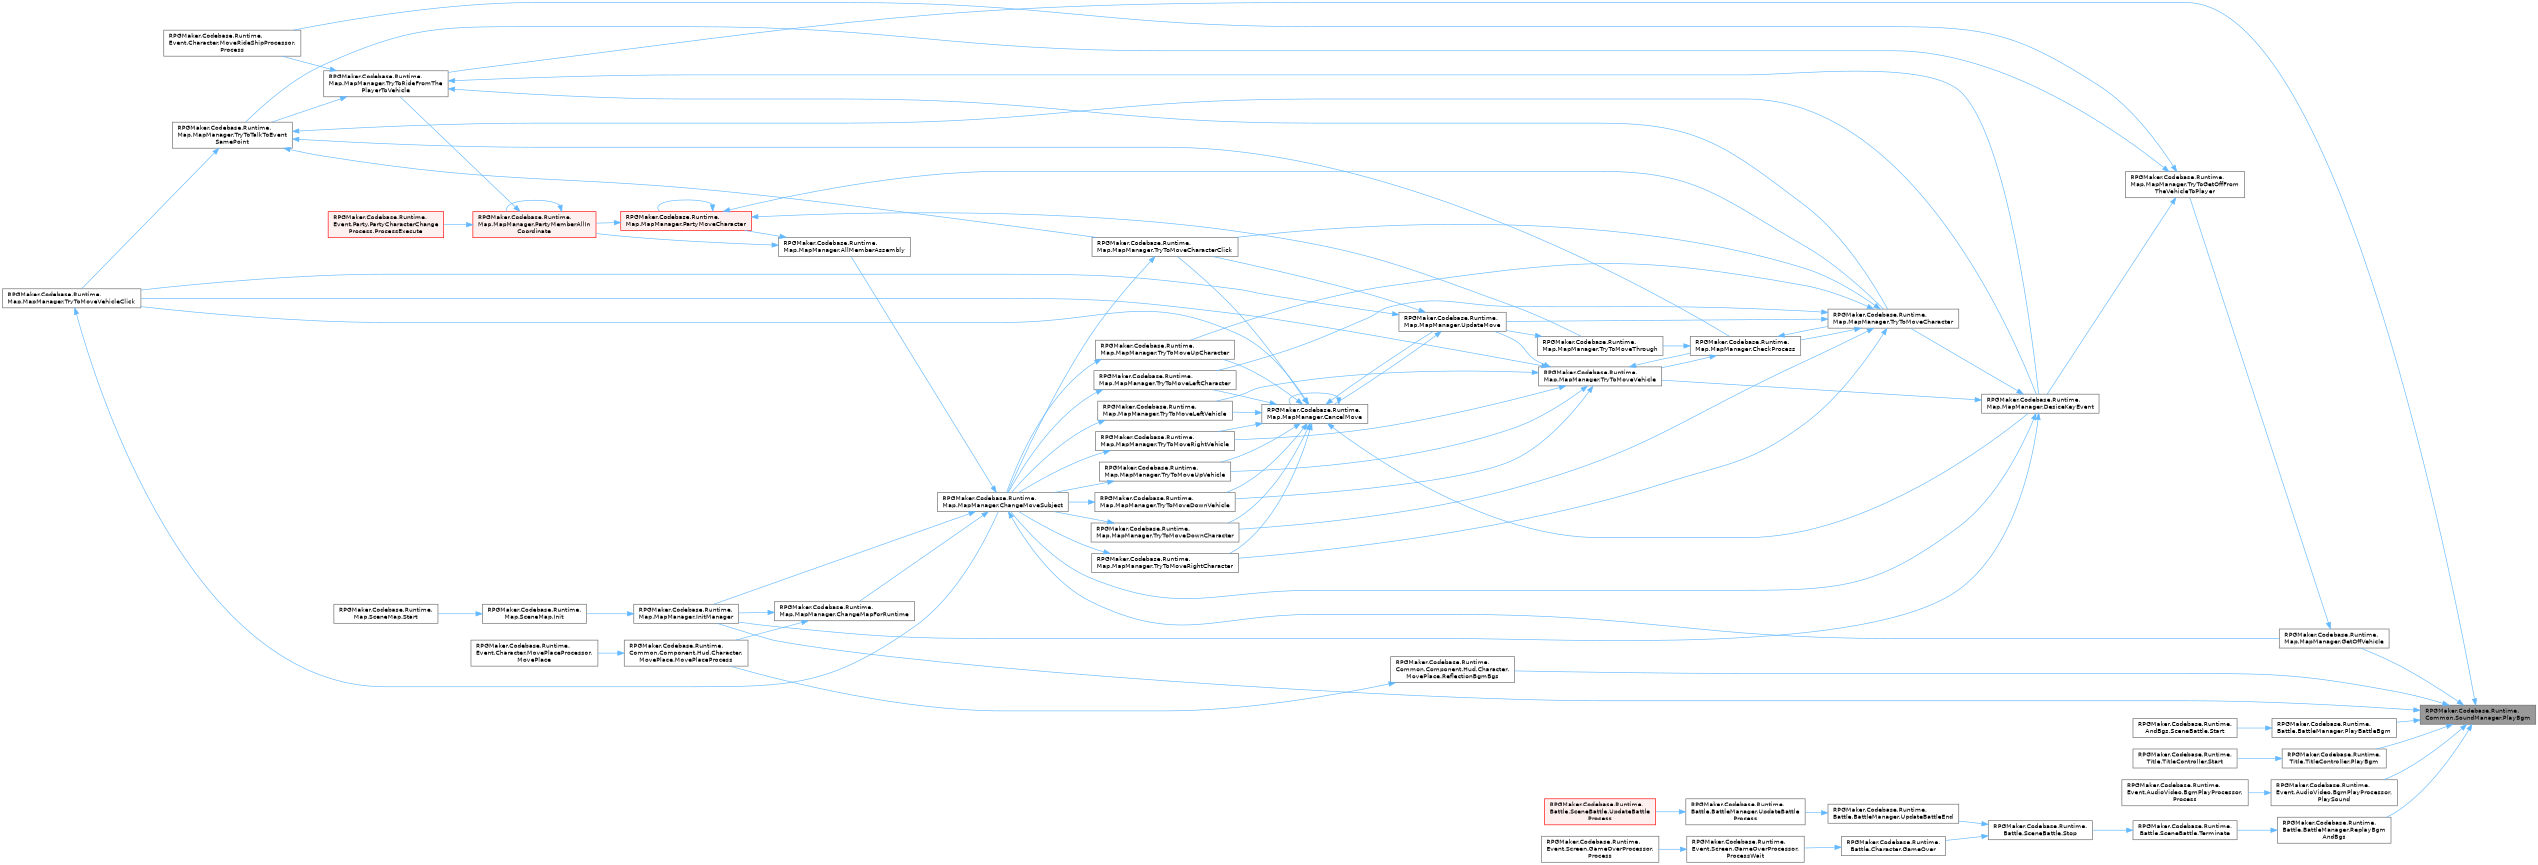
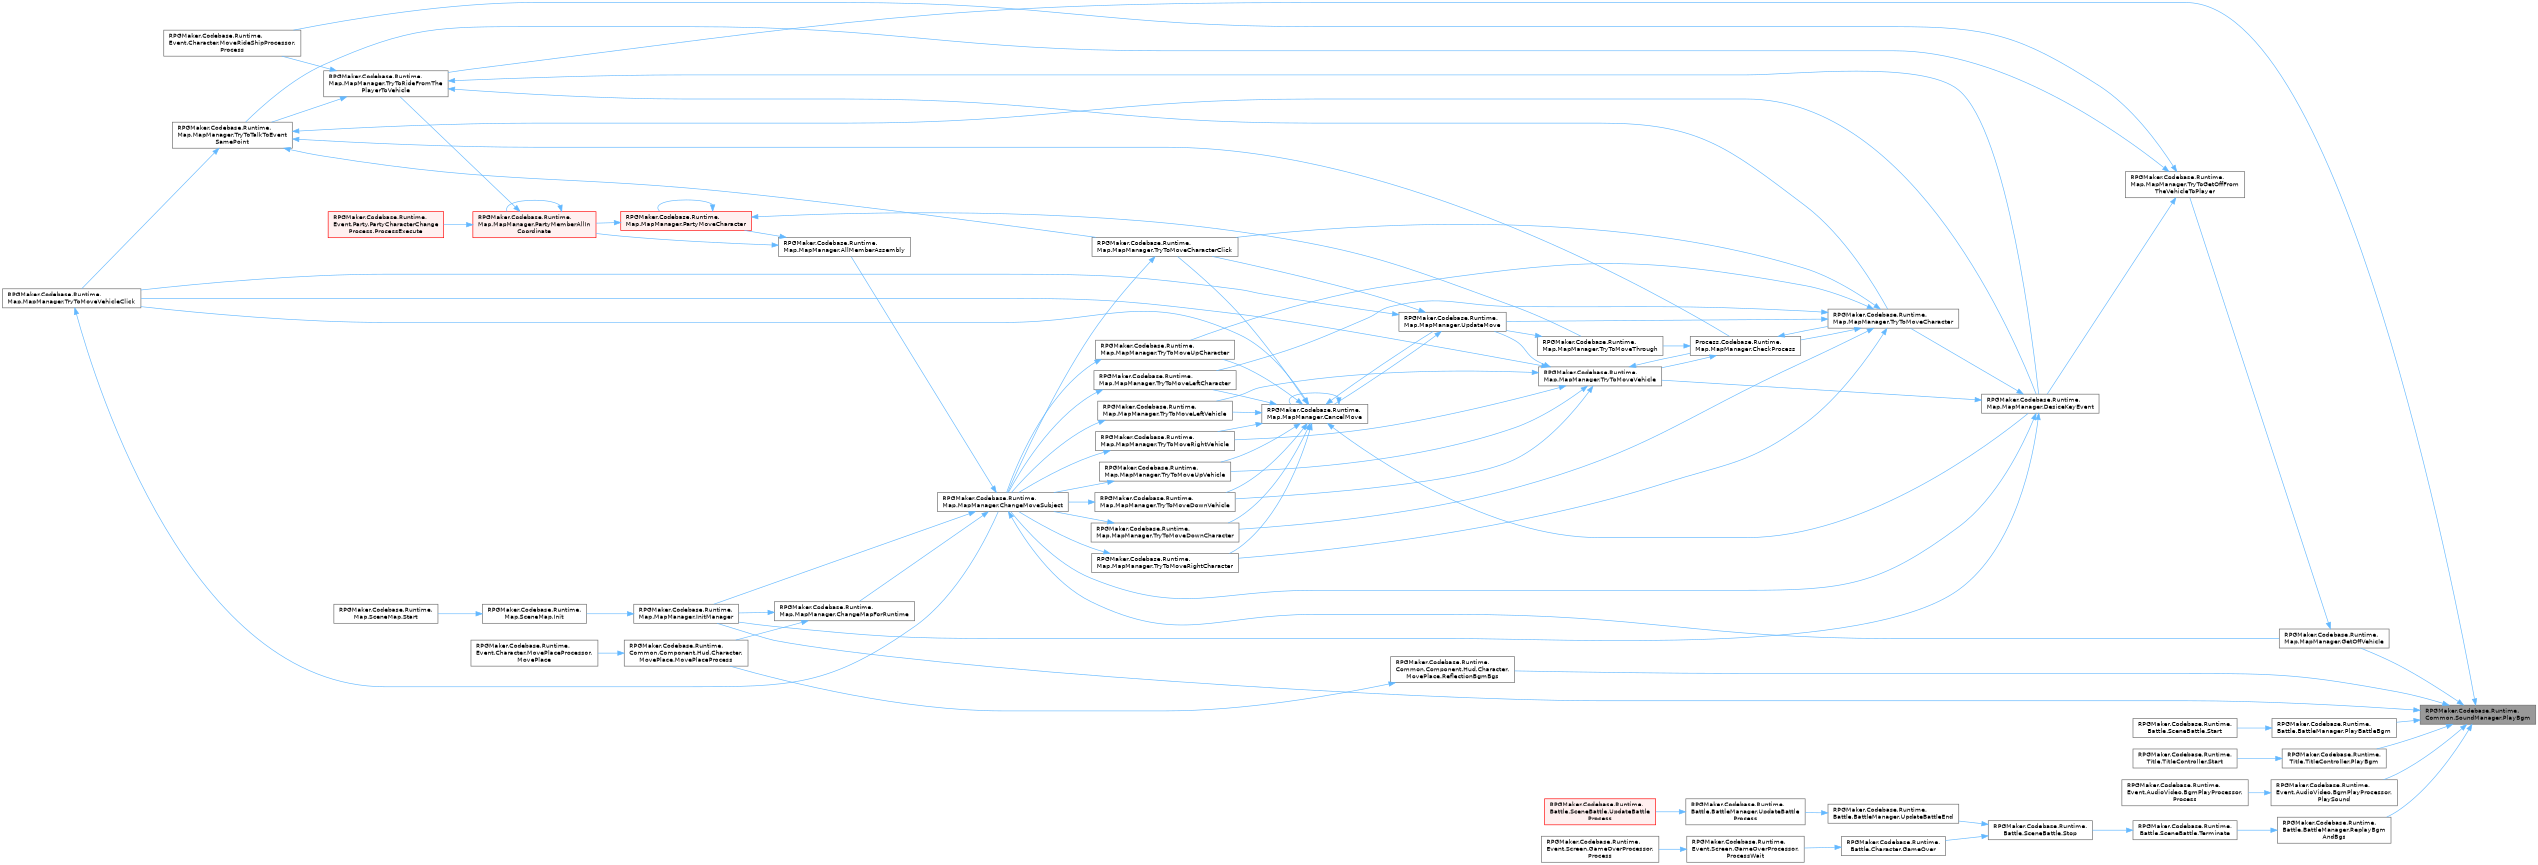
edge "RPGMaker.Codebase.Runtime. Map.MapManager.TryToMoveCharacter" -> "RPGMaker.Codebase.Runtime. Map.MapManager.PartyMoveCharacter": removed
node "RPGMaker.Codebase.Runtime. Map.MapManager.CheckProcess": label "RPGMaker.Codebase.Runtime. Map.MapManager.CheckProcess" -> "Process.Codebase.Runtime. Map.MapManager.CheckProcess"
node "RPGMaker.Codebase.Runtime. AndBgs.SceneBattle.Start": label "RPGMaker.Codebase.Runtime. AndBgs.SceneBattle.Start" -> "RPGMaker.Codebase.Runtime. Battle.SceneBattle.Start"
